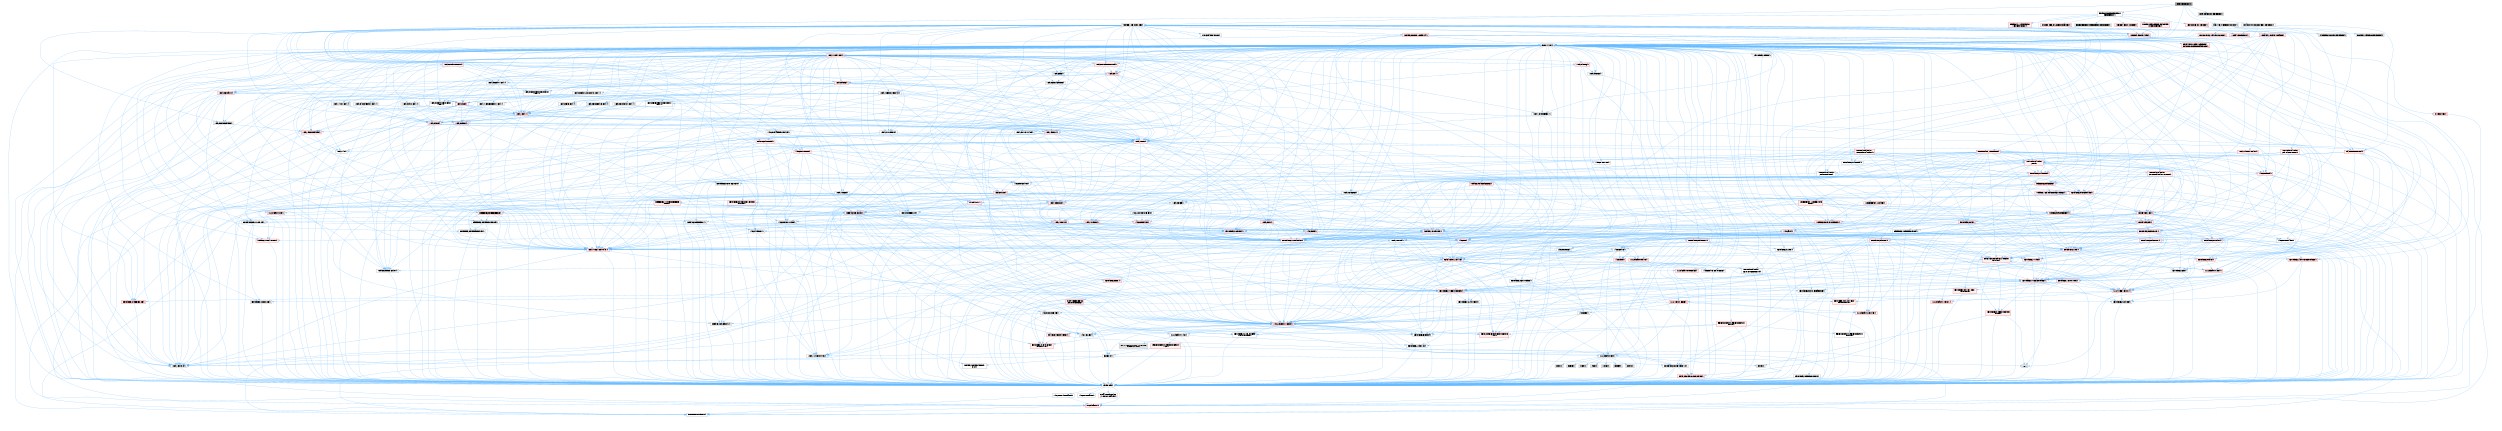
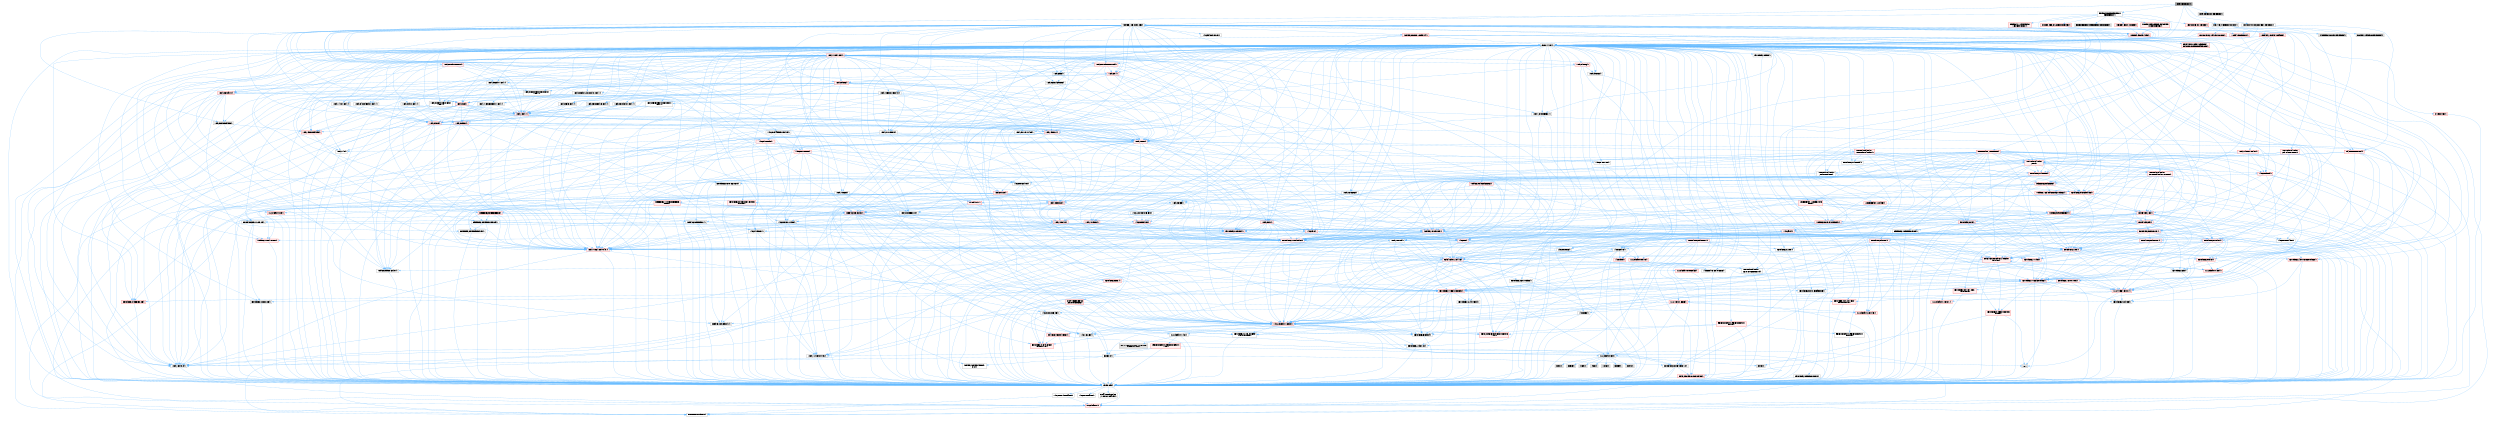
node "Plane/FallbackStruct.h": label "Plane/FallbackStruct.h" -> "Misc/FallbackStruct.h"
node "Stricmp/Timecode.h": label "Stricmp/Timecode.h" -> "Misc/Timecode.h"
edge "AssetRegistry/AssetData.h" -> "Containers/Set.h": now "AssetRegistry/AssetData.h" -> "Internationalization /TextLocalizationManager.h"
node "Misc/Parse.h": label "Misc/Parse.h" -> "Misc/Text.h"
